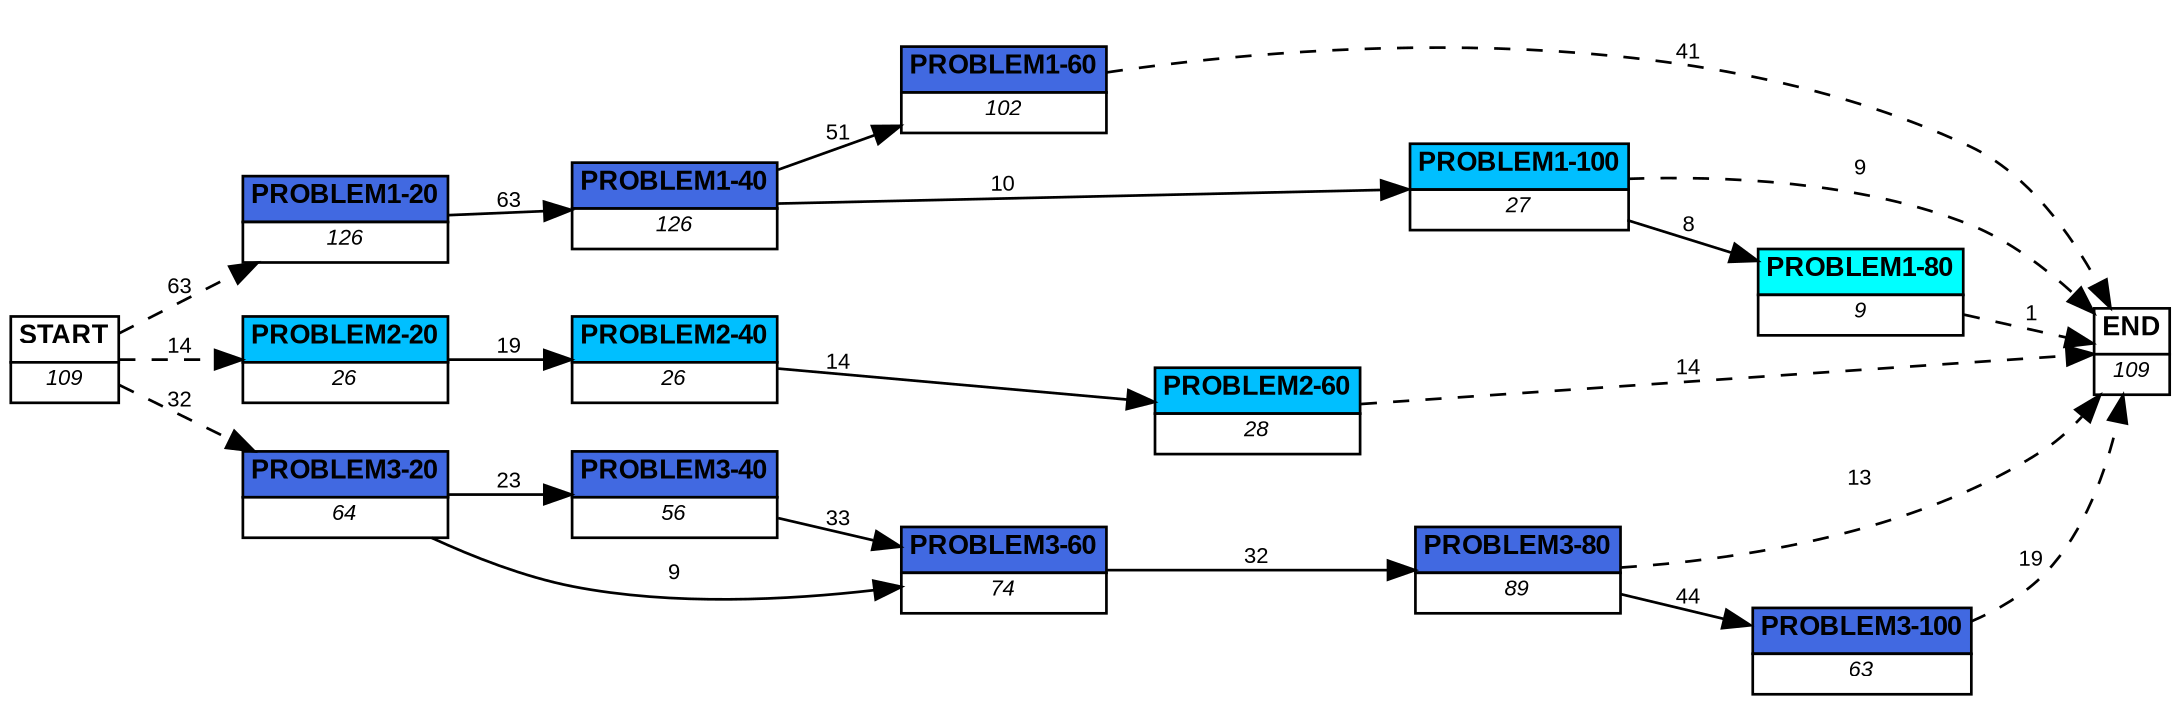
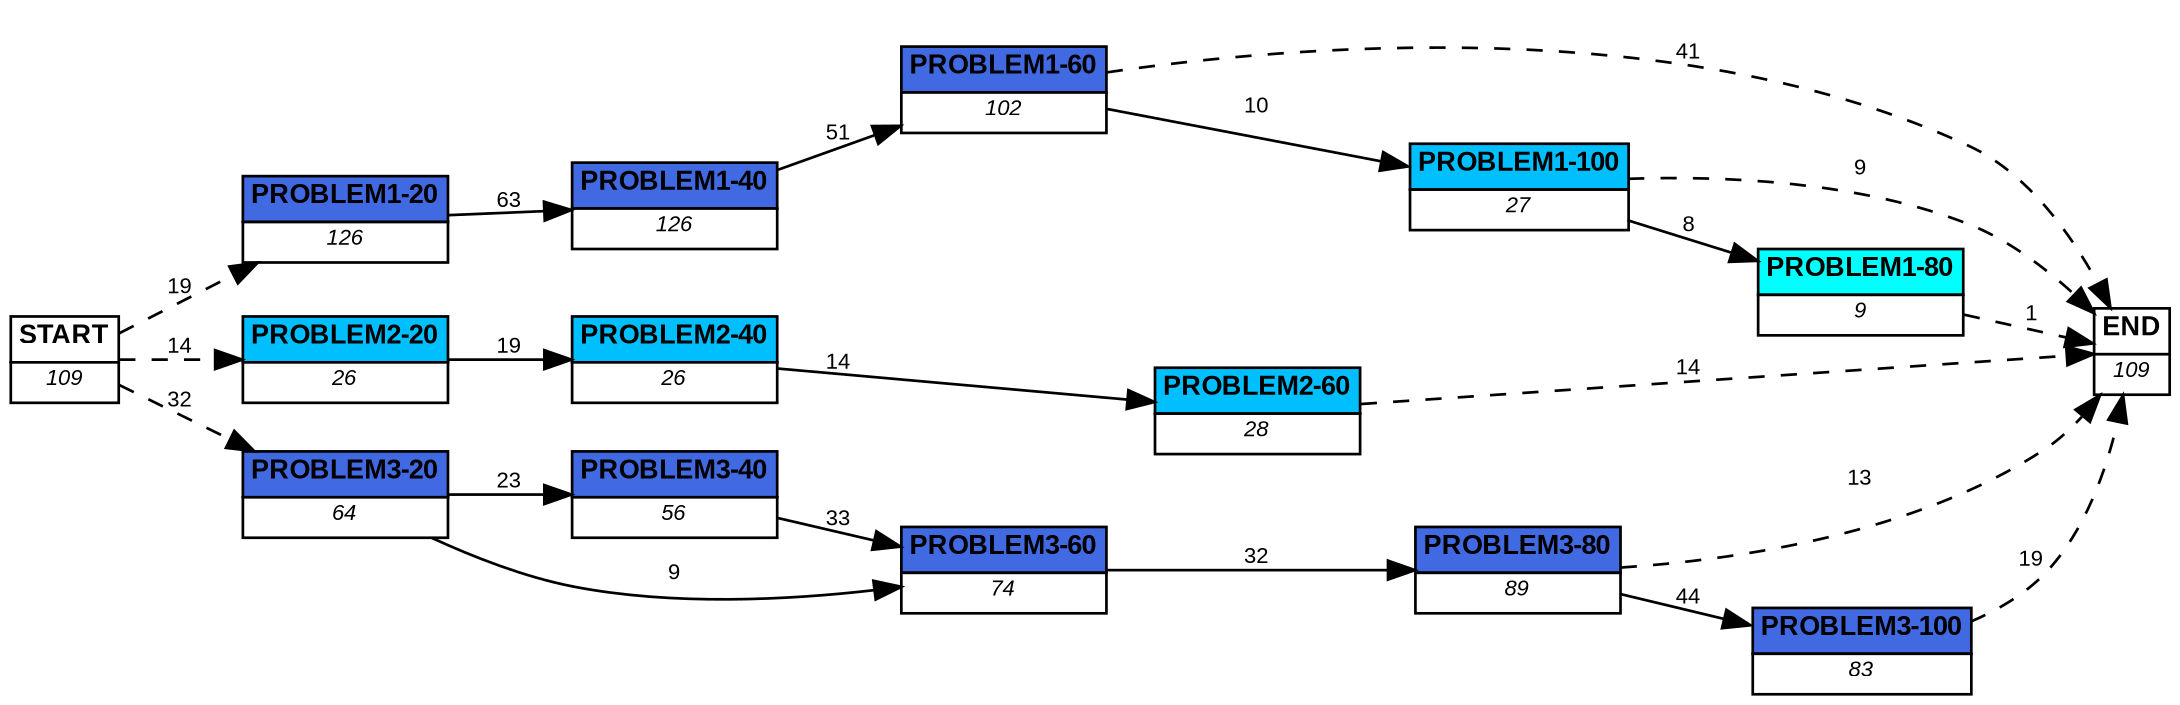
edge "PROBLEM1-40" -> "PROBLEM1-100": now "PROBLEM1-60" -> "PROBLEM1-100"
edge "START" -> "PROBLEM1-20": label "63" -> "19"
node "PROBLEM3-100": text "63" -> "83"
